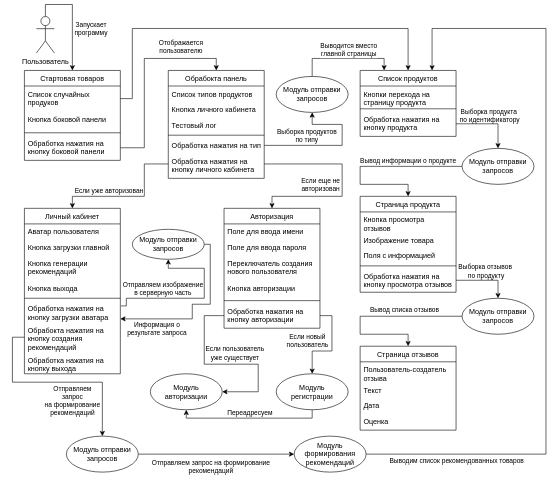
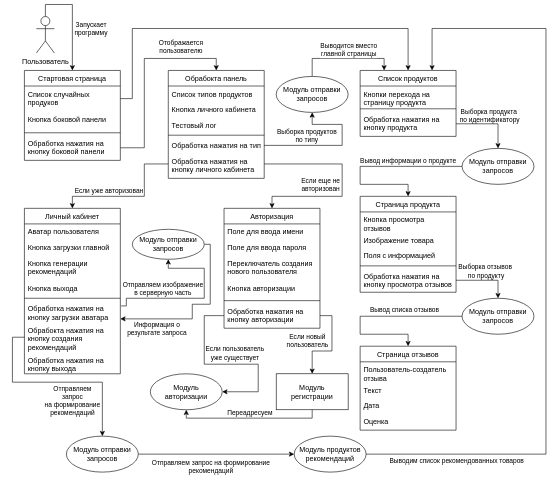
node "Стартовая товаров": label "Стартовая товаров" -> "Стартовая страница"
node "Модуль регистрации": shape ellipse -> rectangle
node "Модуль формирования рекомендаций": label "Модуль формирования рекомендаций" -> "Модуль продуктов рекомендаций"
